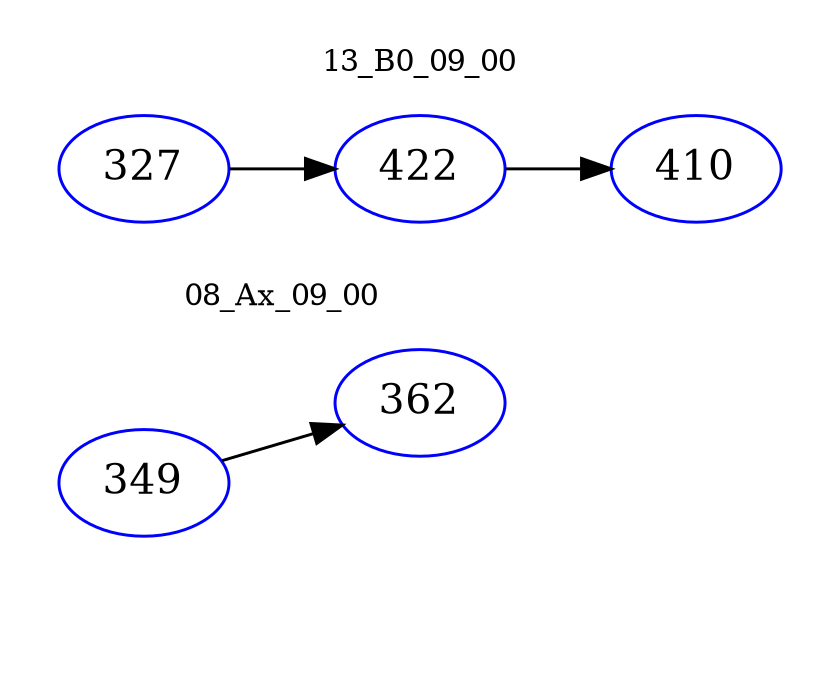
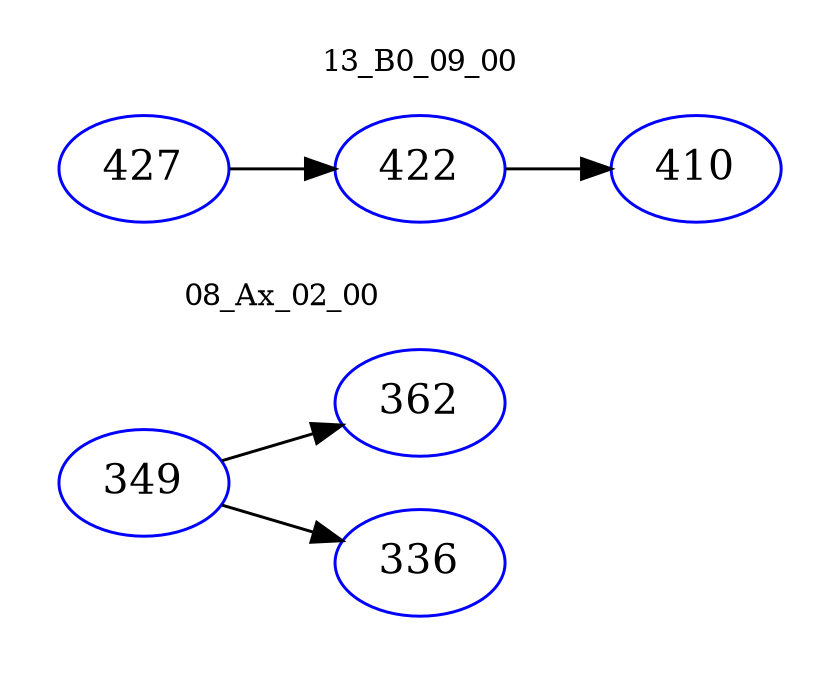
node "327": label "327" -> "427"
cluster "08_Ax_09_00": label "08_Ax_09_00" -> "08_Ax_02_00"
node "336": added
